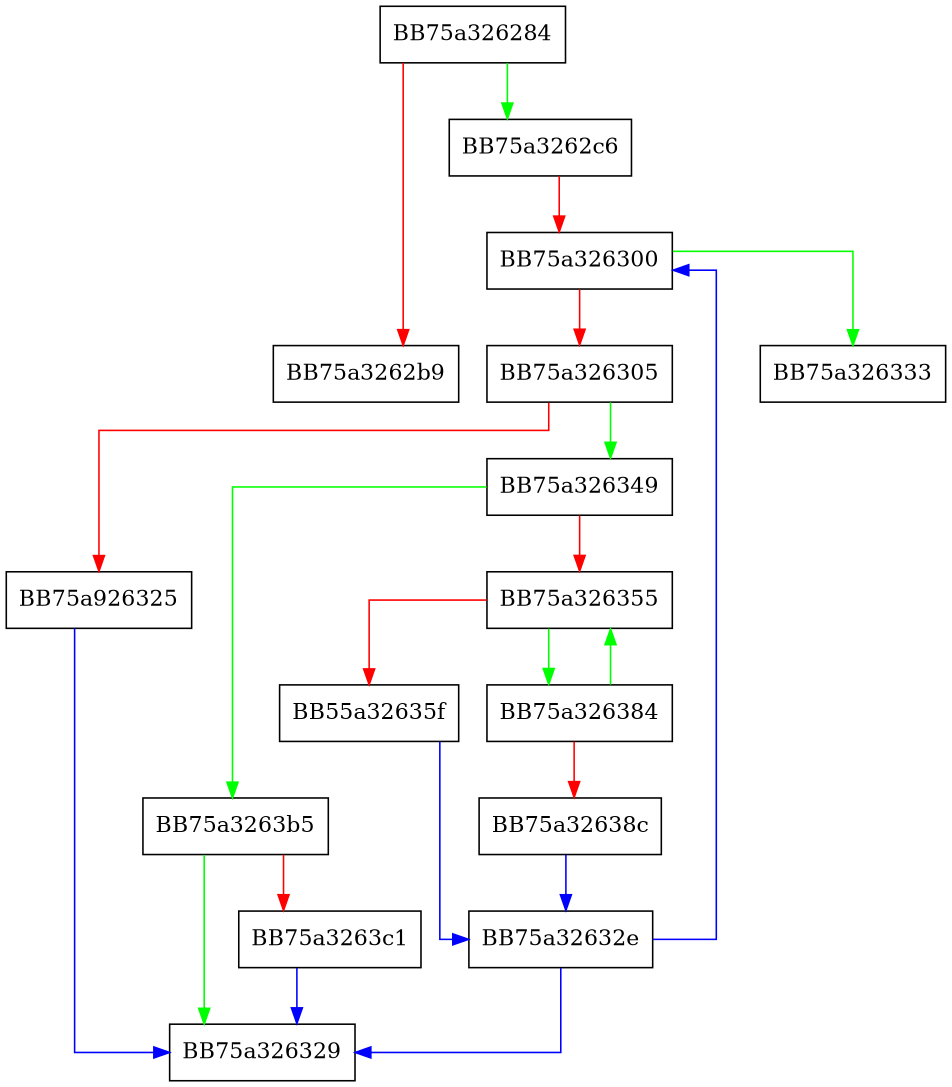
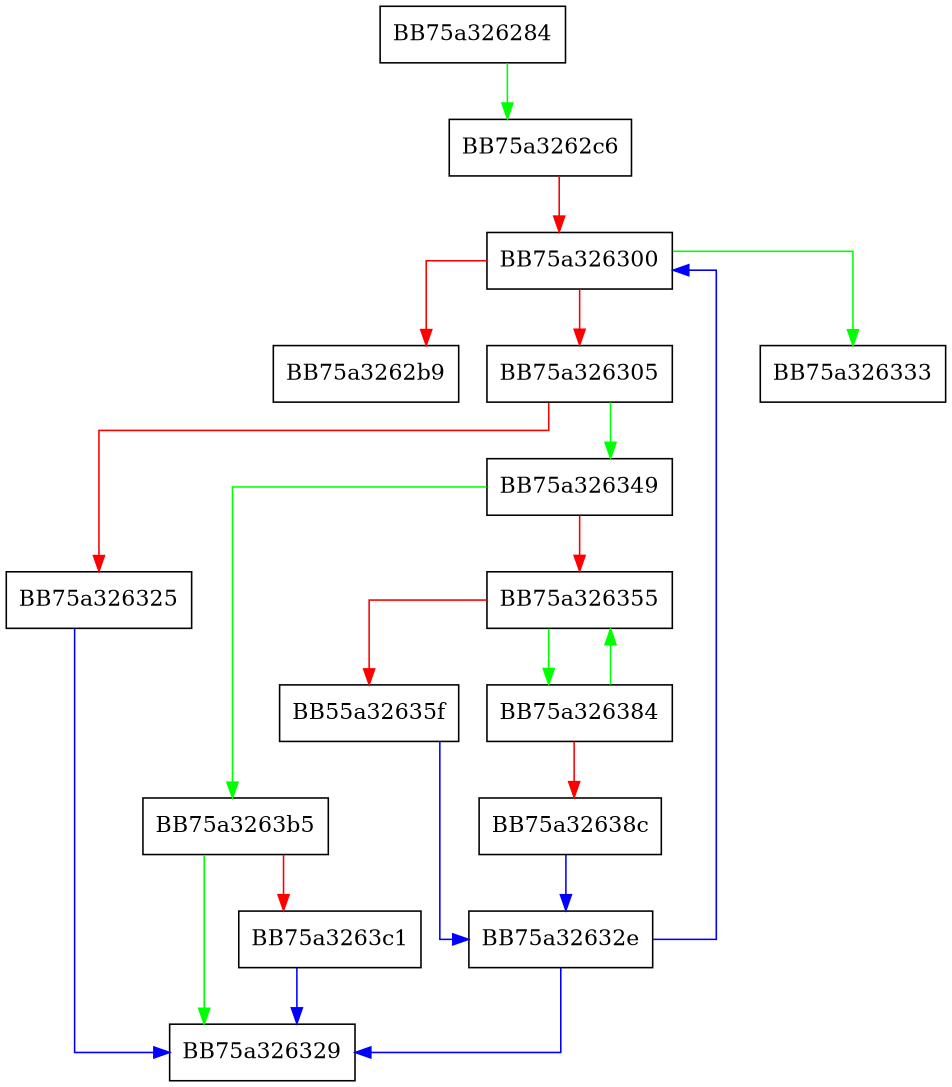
edge "BB75a326284" -> "BB75a3262b9": now "BB75a326300" -> "BB75a3262b9"
node "BB75a926325": label "BB75a926325" -> "BB75a326325"
